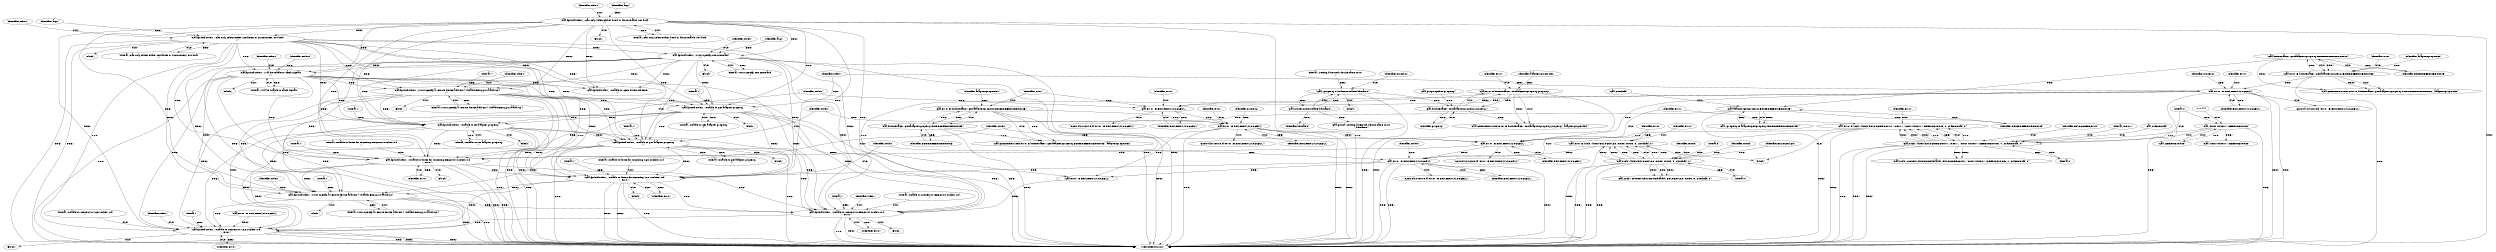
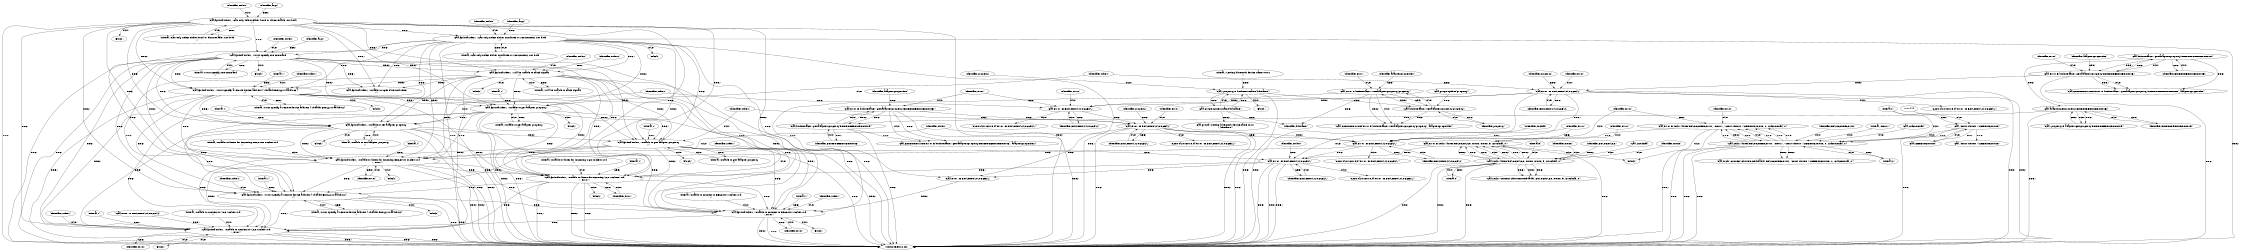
edge "(Call,&sock_fd)" -> "(Call,adapter_get_property(BT_PROPERTY_BDNAME))": now "(Call,&sock_fd)" -> "(Call,sock->listen(BTSOCK_SCO, NULL, NULL, 5, &sock_fd, 0))"
node "(Identifier,sock_fd)": added
edge "(Call,error = bt_interface->set_adapter_property(property))" -> "(MethodReturn,int)": now "(Call,error = bt_interface->set_adapter_property(property))" -> "(Identifier,bd_name)"
